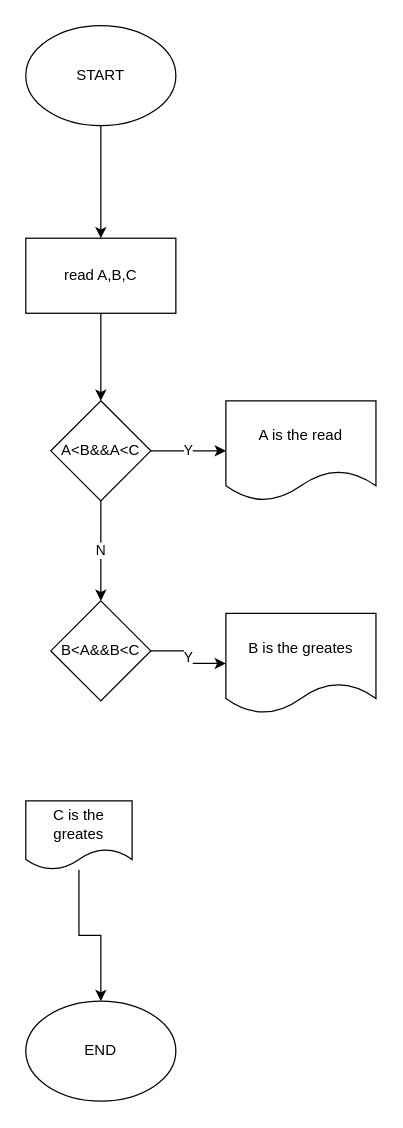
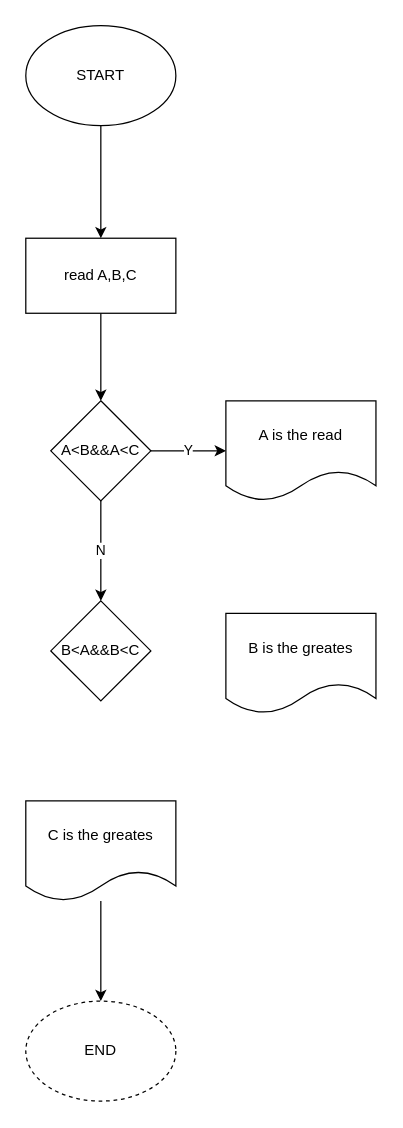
edge "B<A&&B<C" -> "B is the greates": removed, label "Y"
node "C is the greates": size 106x69 -> 150x100
node "END": style solid -> dashed
